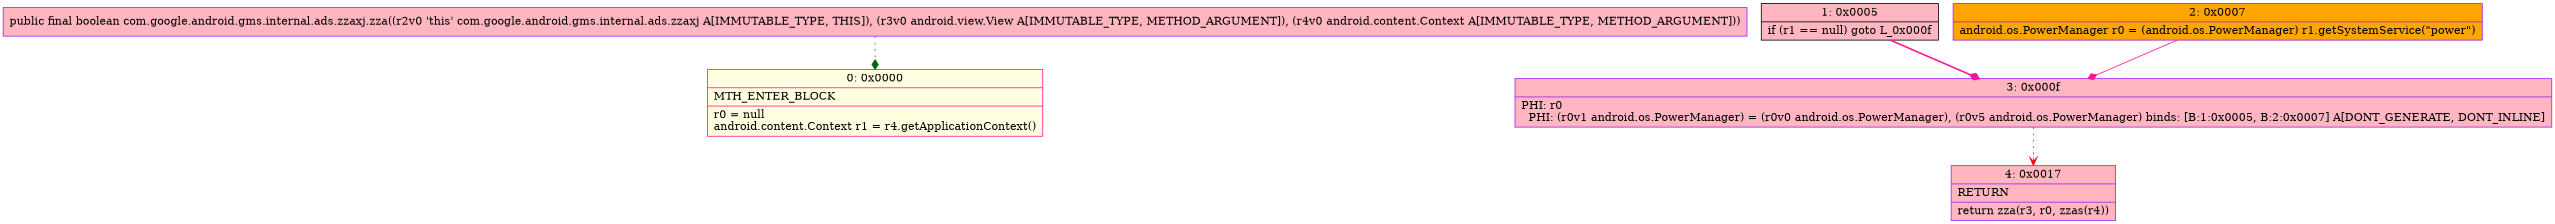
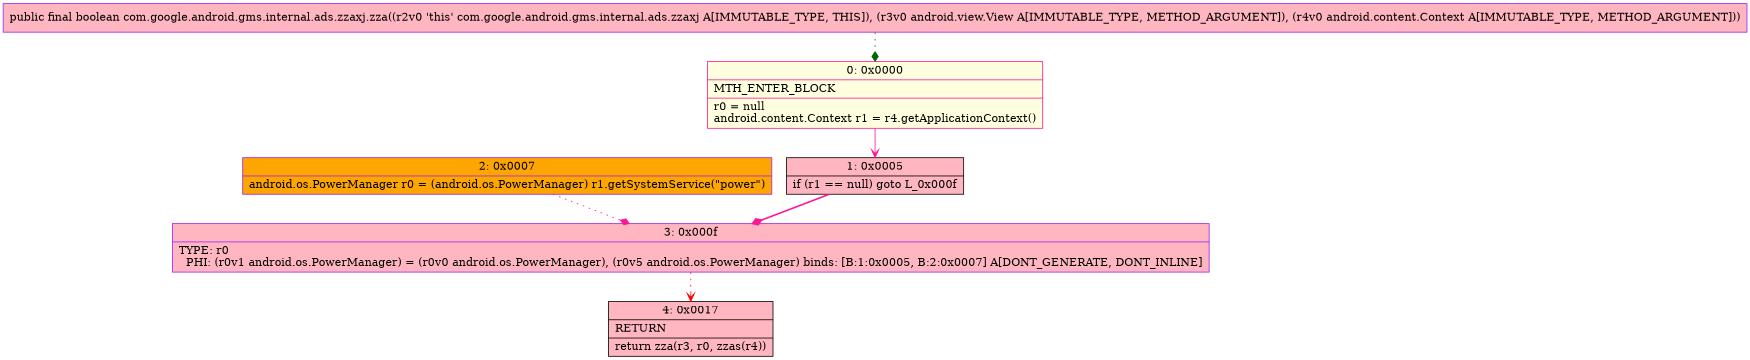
edge "2: 0x0007" -> "3: 0x000f": style solid -> dotted
node "3: 0x000f": text "PHI: r0" -> "TYPE: r0"
edge "0: 0x0000" -> "1: 0x0005": added
node "4: 0x0017": color purple -> black
